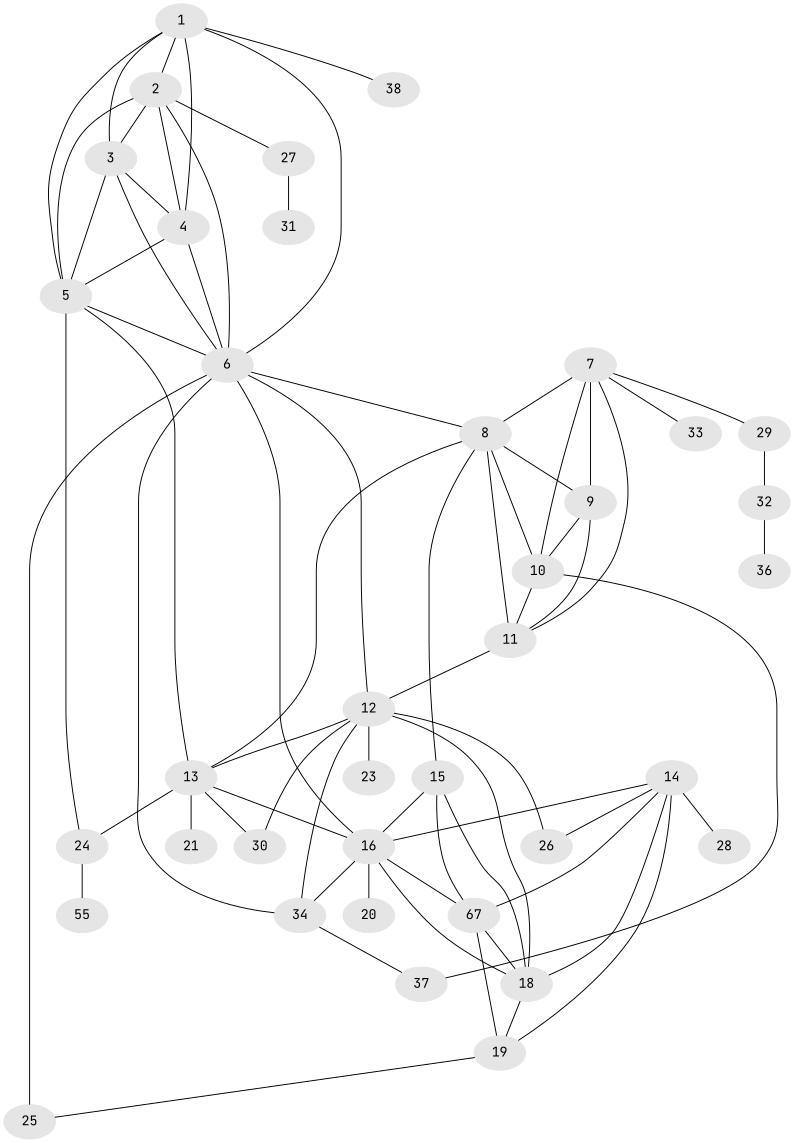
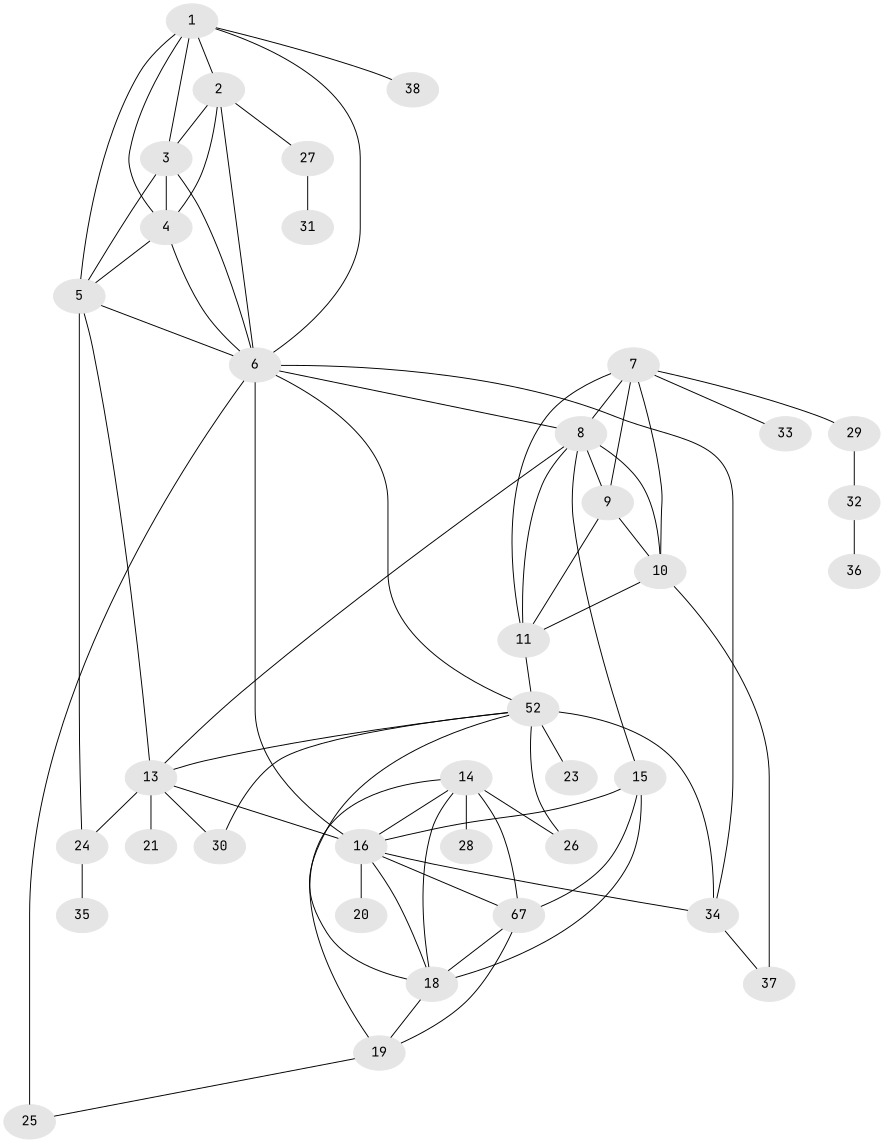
edge "2" -- "5": removed
node "12": label "12" -> "52"
node "55": label "55" -> "35"
